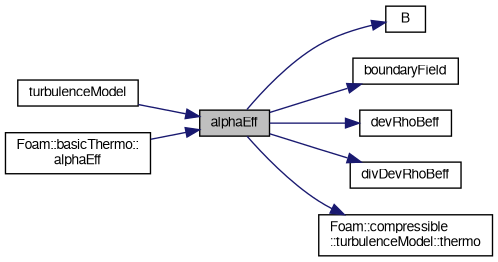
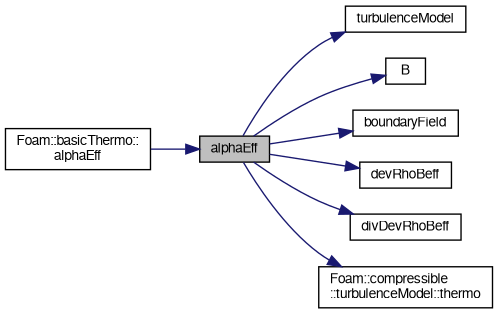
edge "turbulenceModel" -> "alphaEff": reversed
